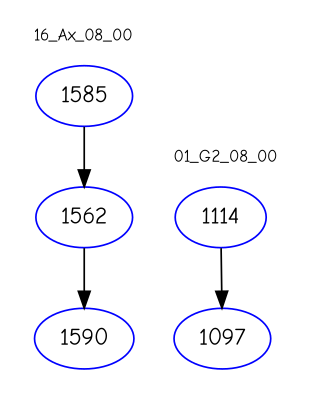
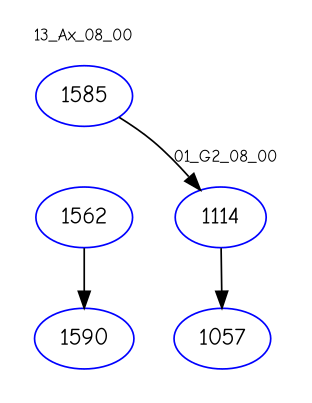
cluster "16_Ax_08_00": label "16_Ax_08_00" -> "13_Ax_08_00"
edge "1585" -> "1562": now "1585" -> "1114"
node "1097": label "1097" -> "1057"
